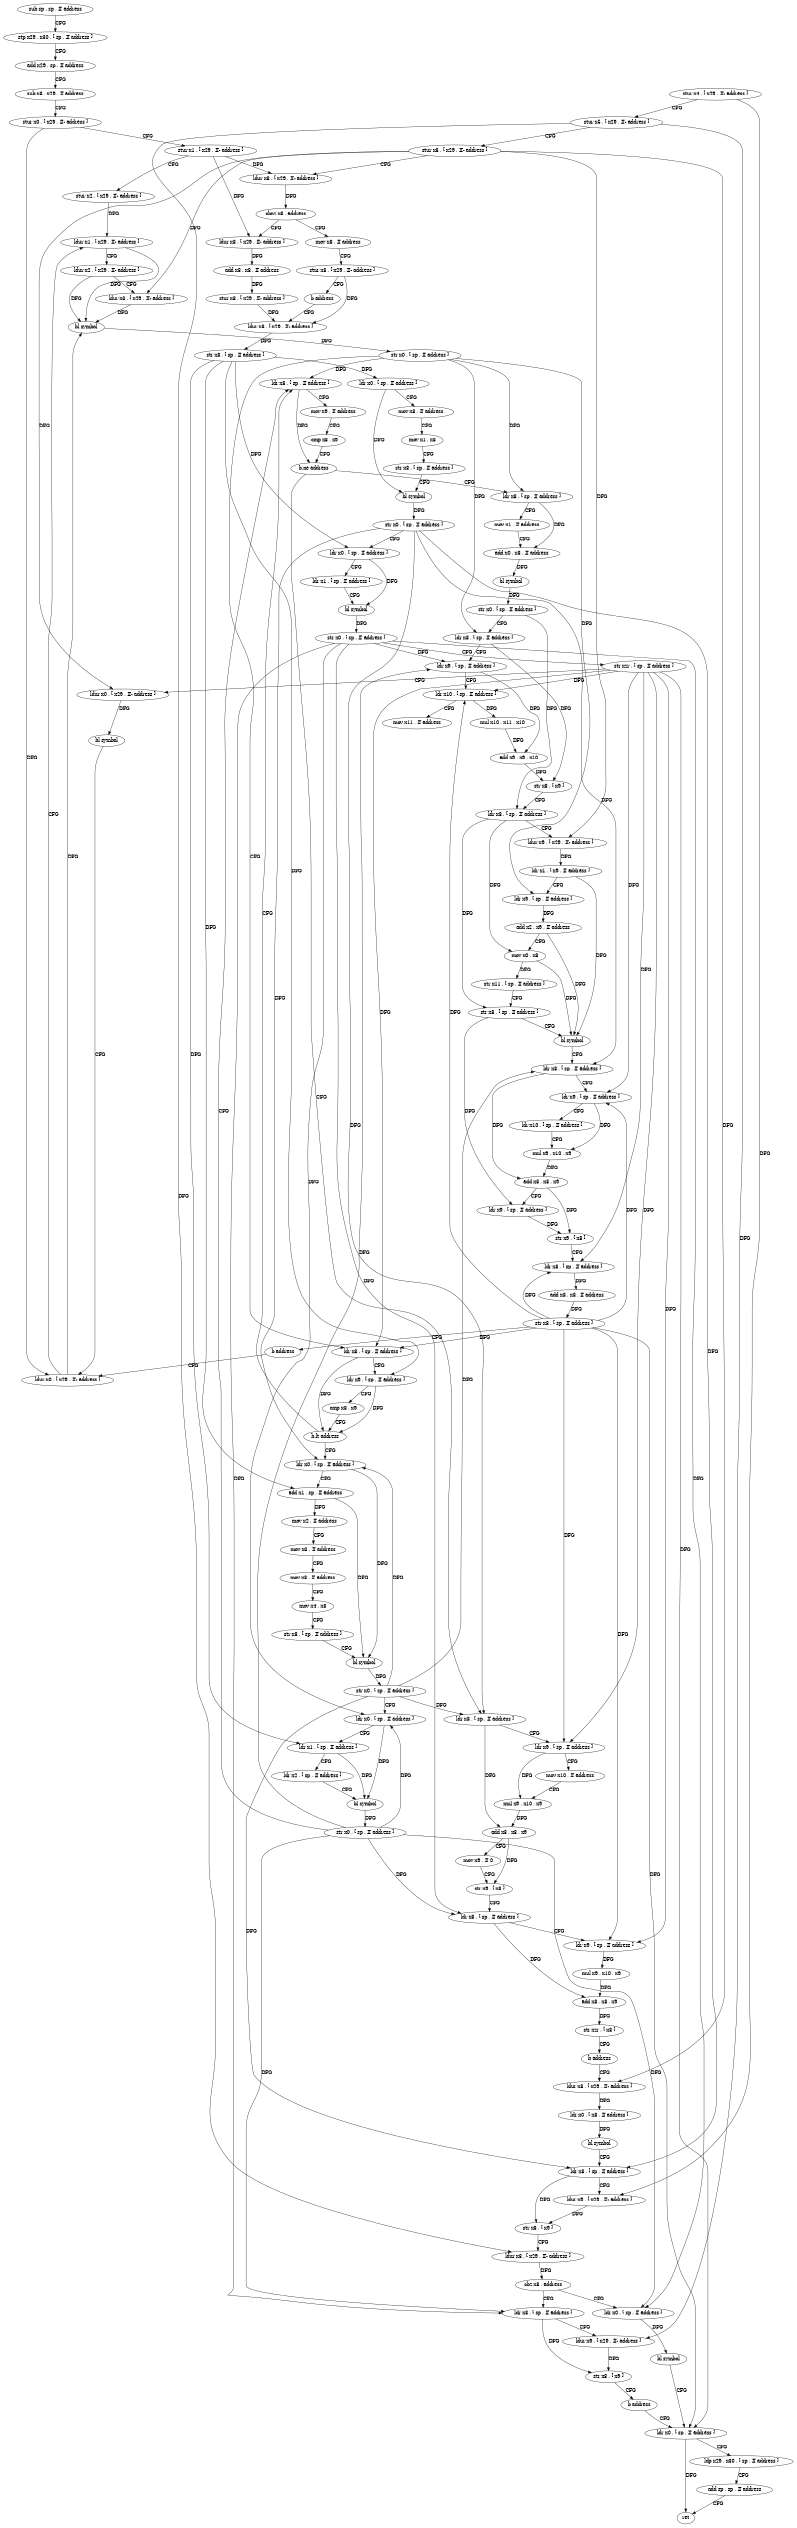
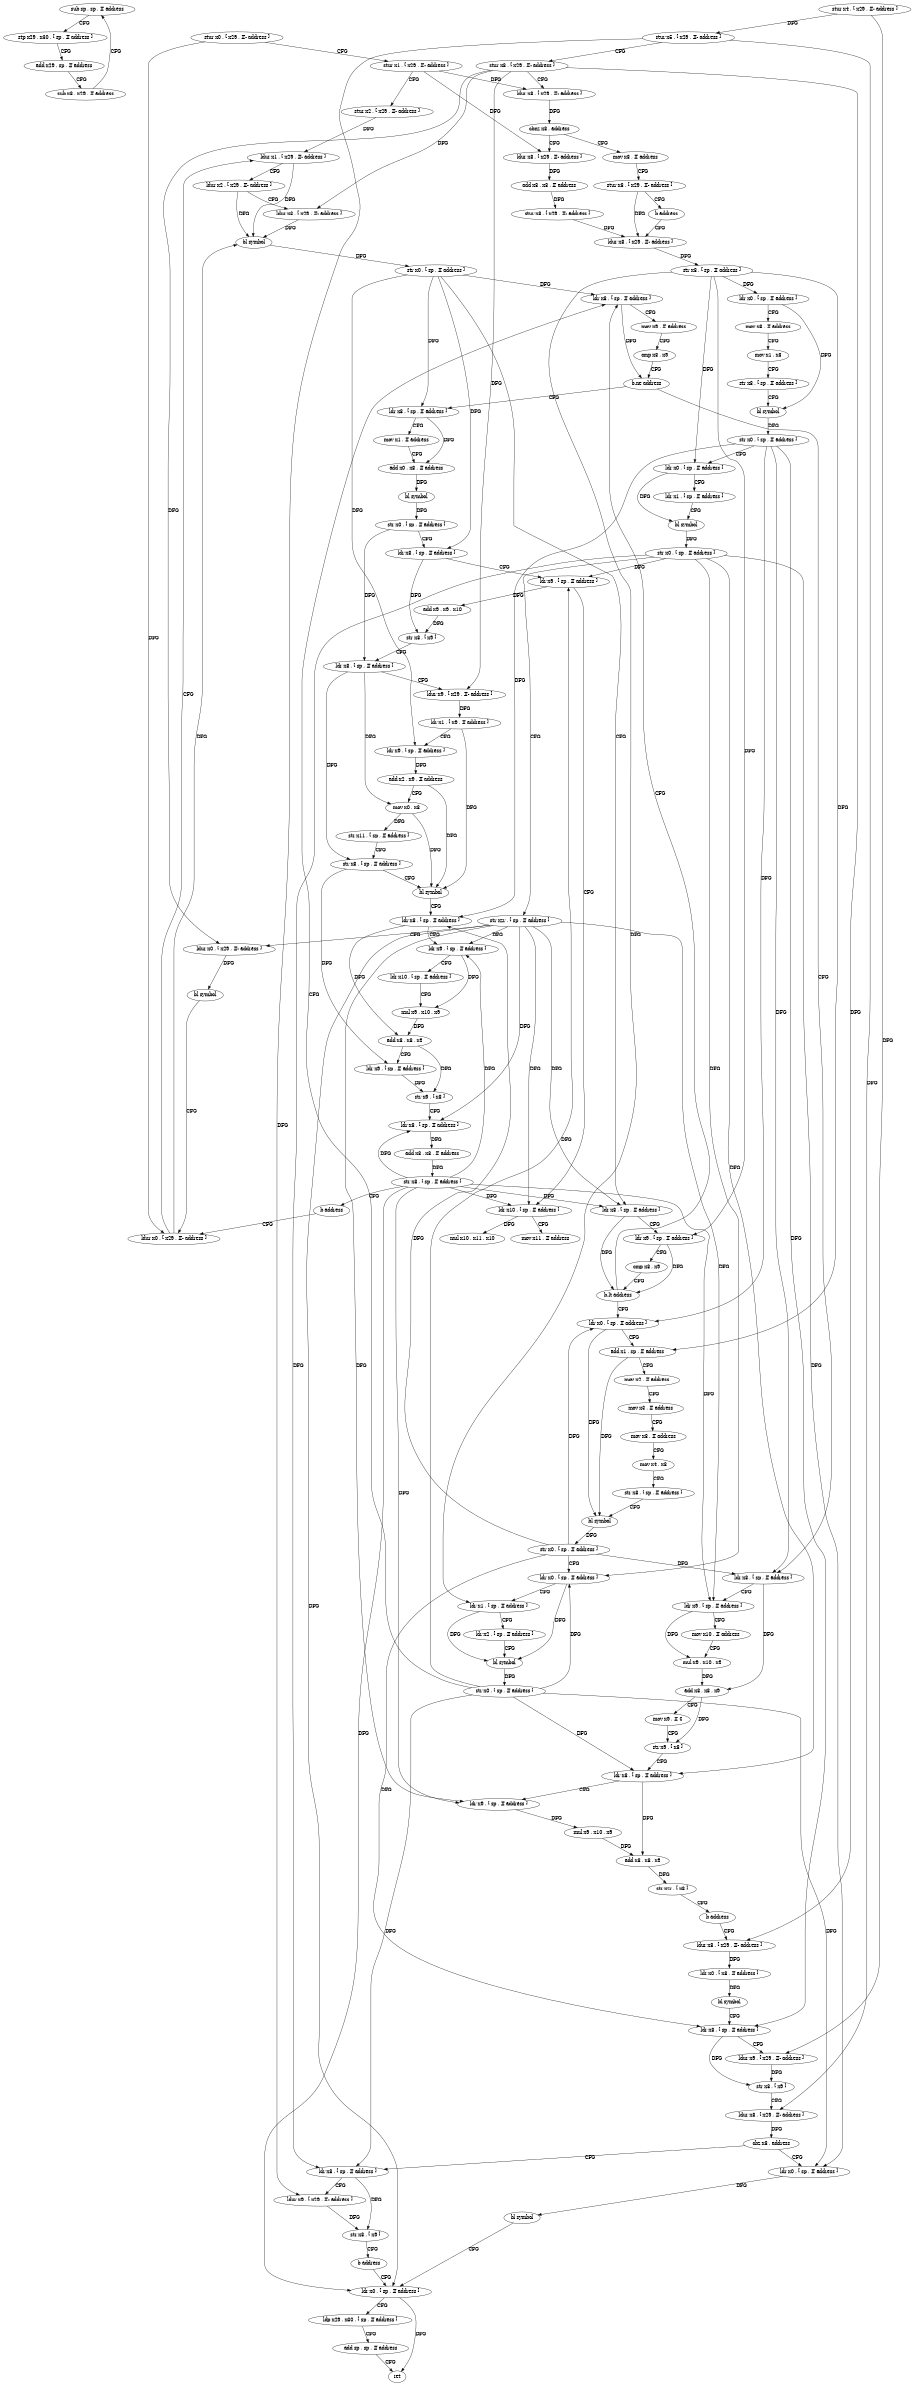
edge "sub x8 , x29 , # address" -> "stur x0 , [ x29 , #- address ]": now "sub x8 , x29 , # address" -> "sub sp , sp , # address"
edge "stur x4 , [ x29 , #- address ]" -> "stur x5 , [ x29 , #- address ]": label "CFG" -> "DFG"
edge "mul x10 , x11 , x10" -> "add x9 , x9 , x10": removed, label "DFG"
edge "add x1 , sp , # address" -> "mov x2 , # address": label "DFG" -> "CFG"
